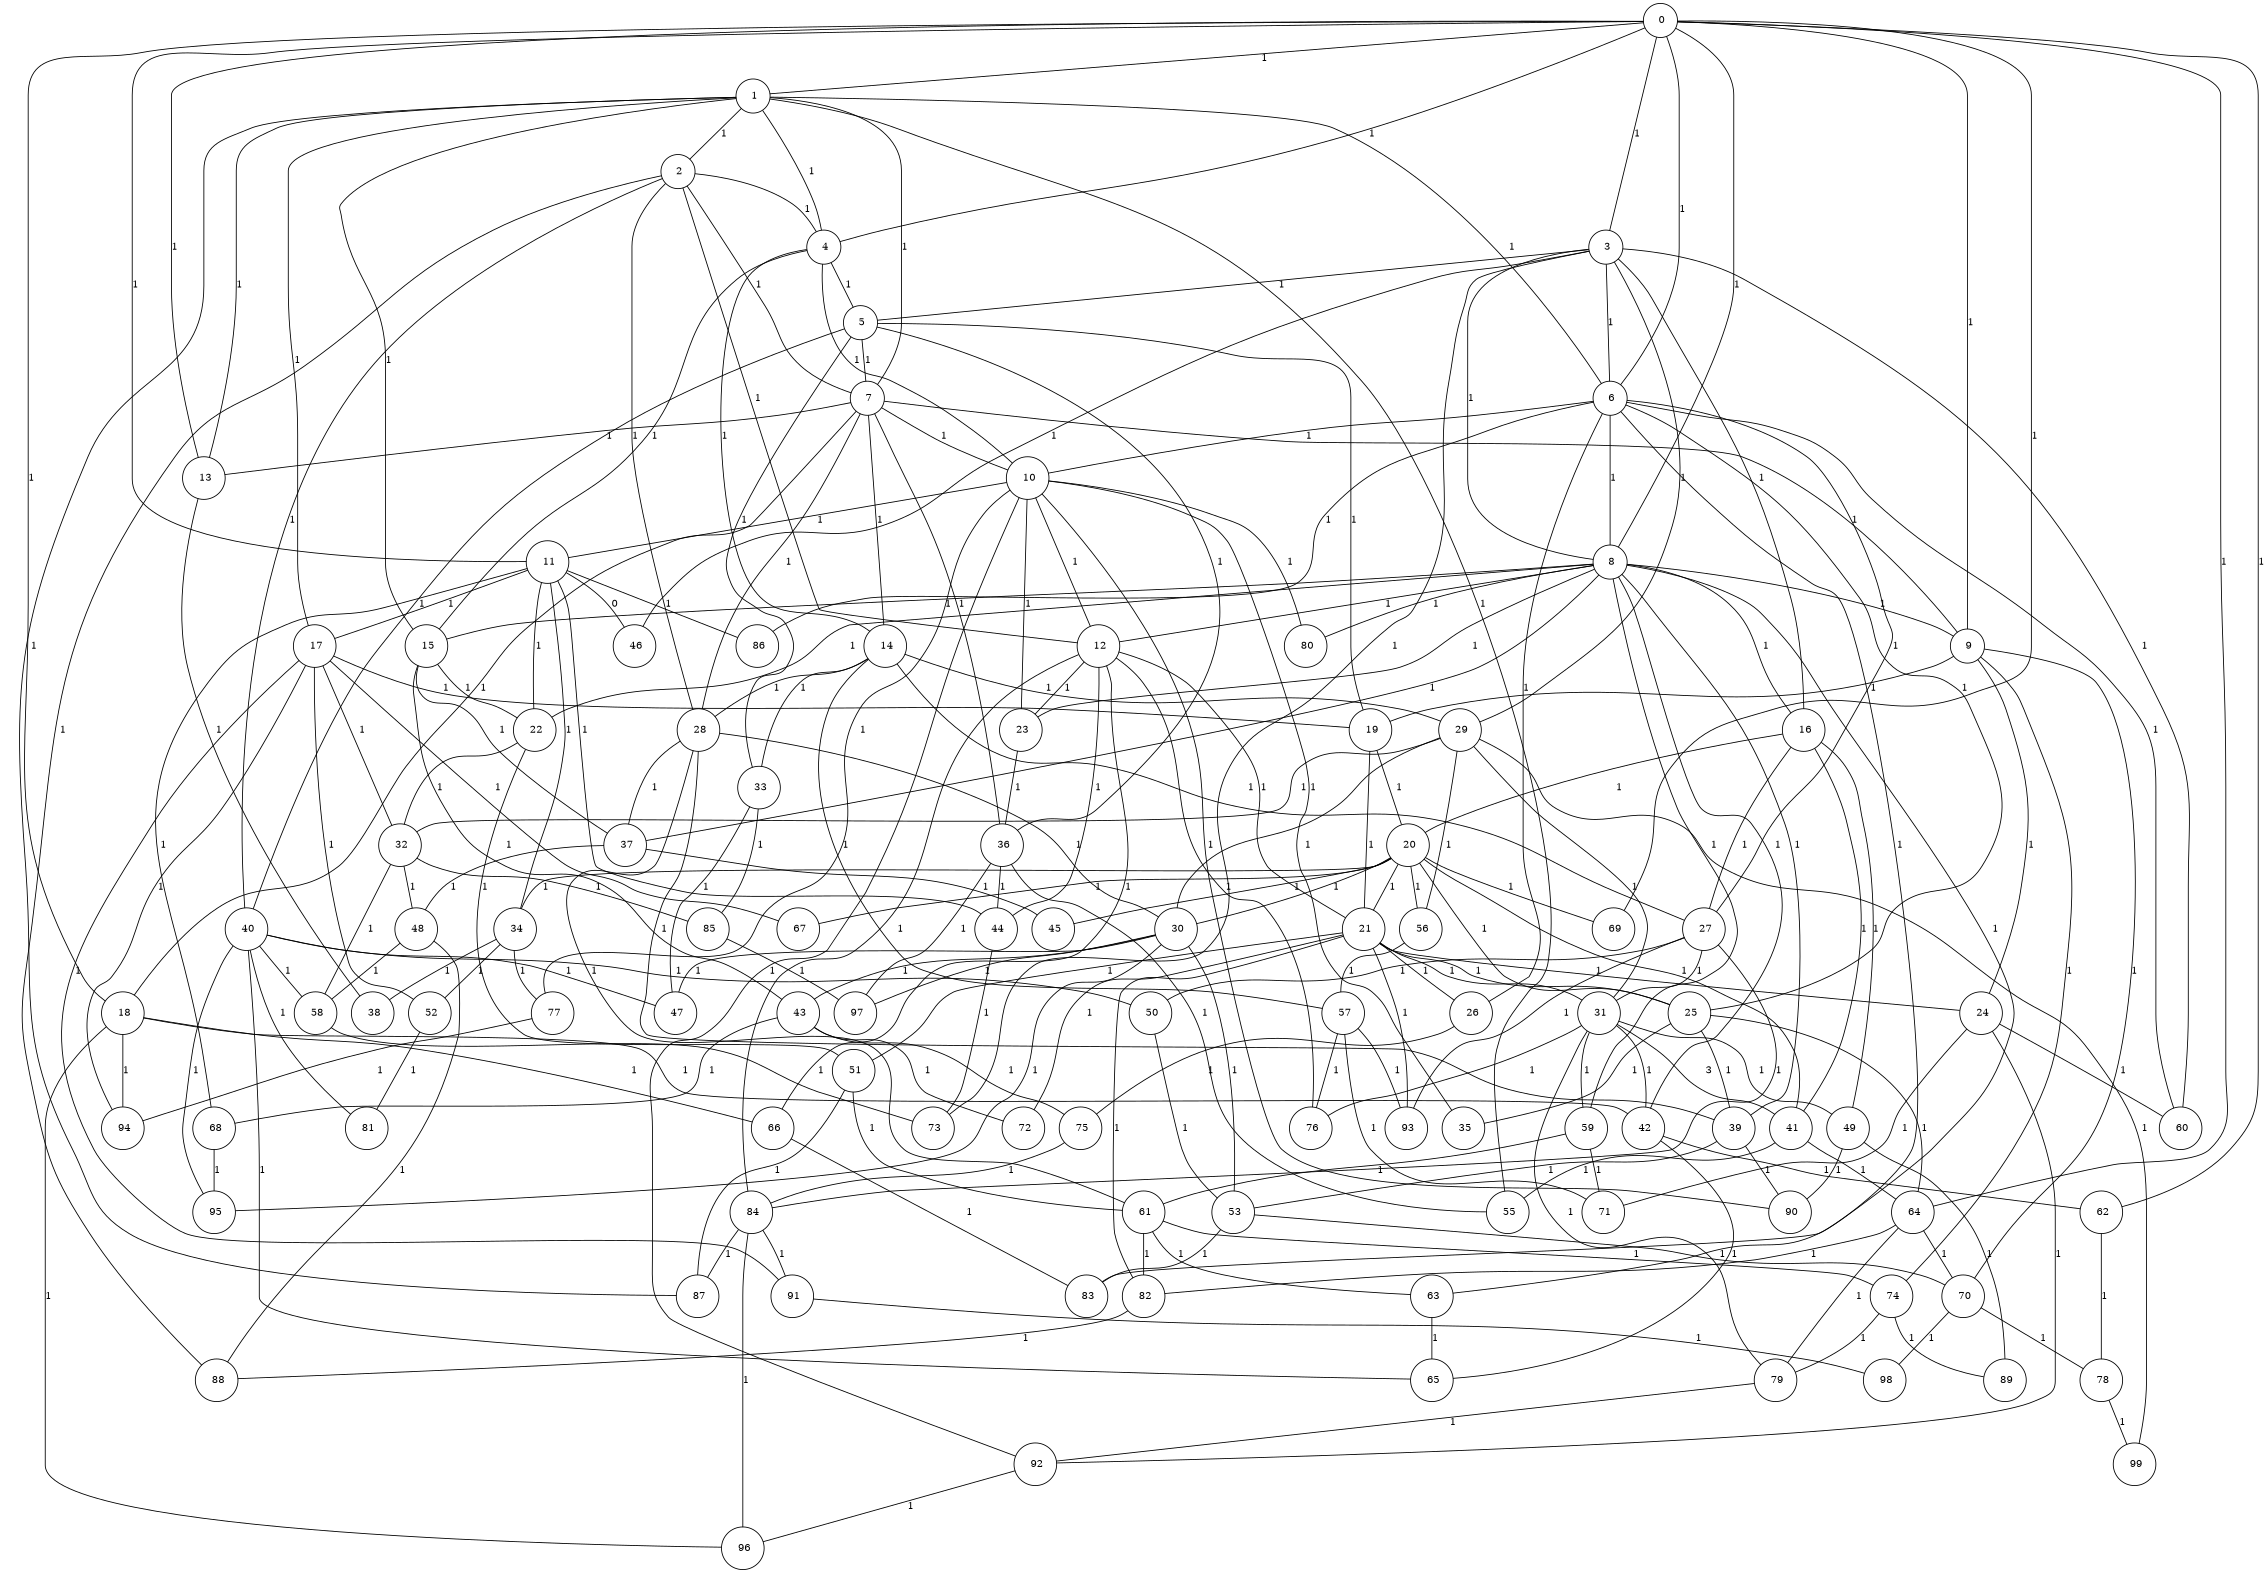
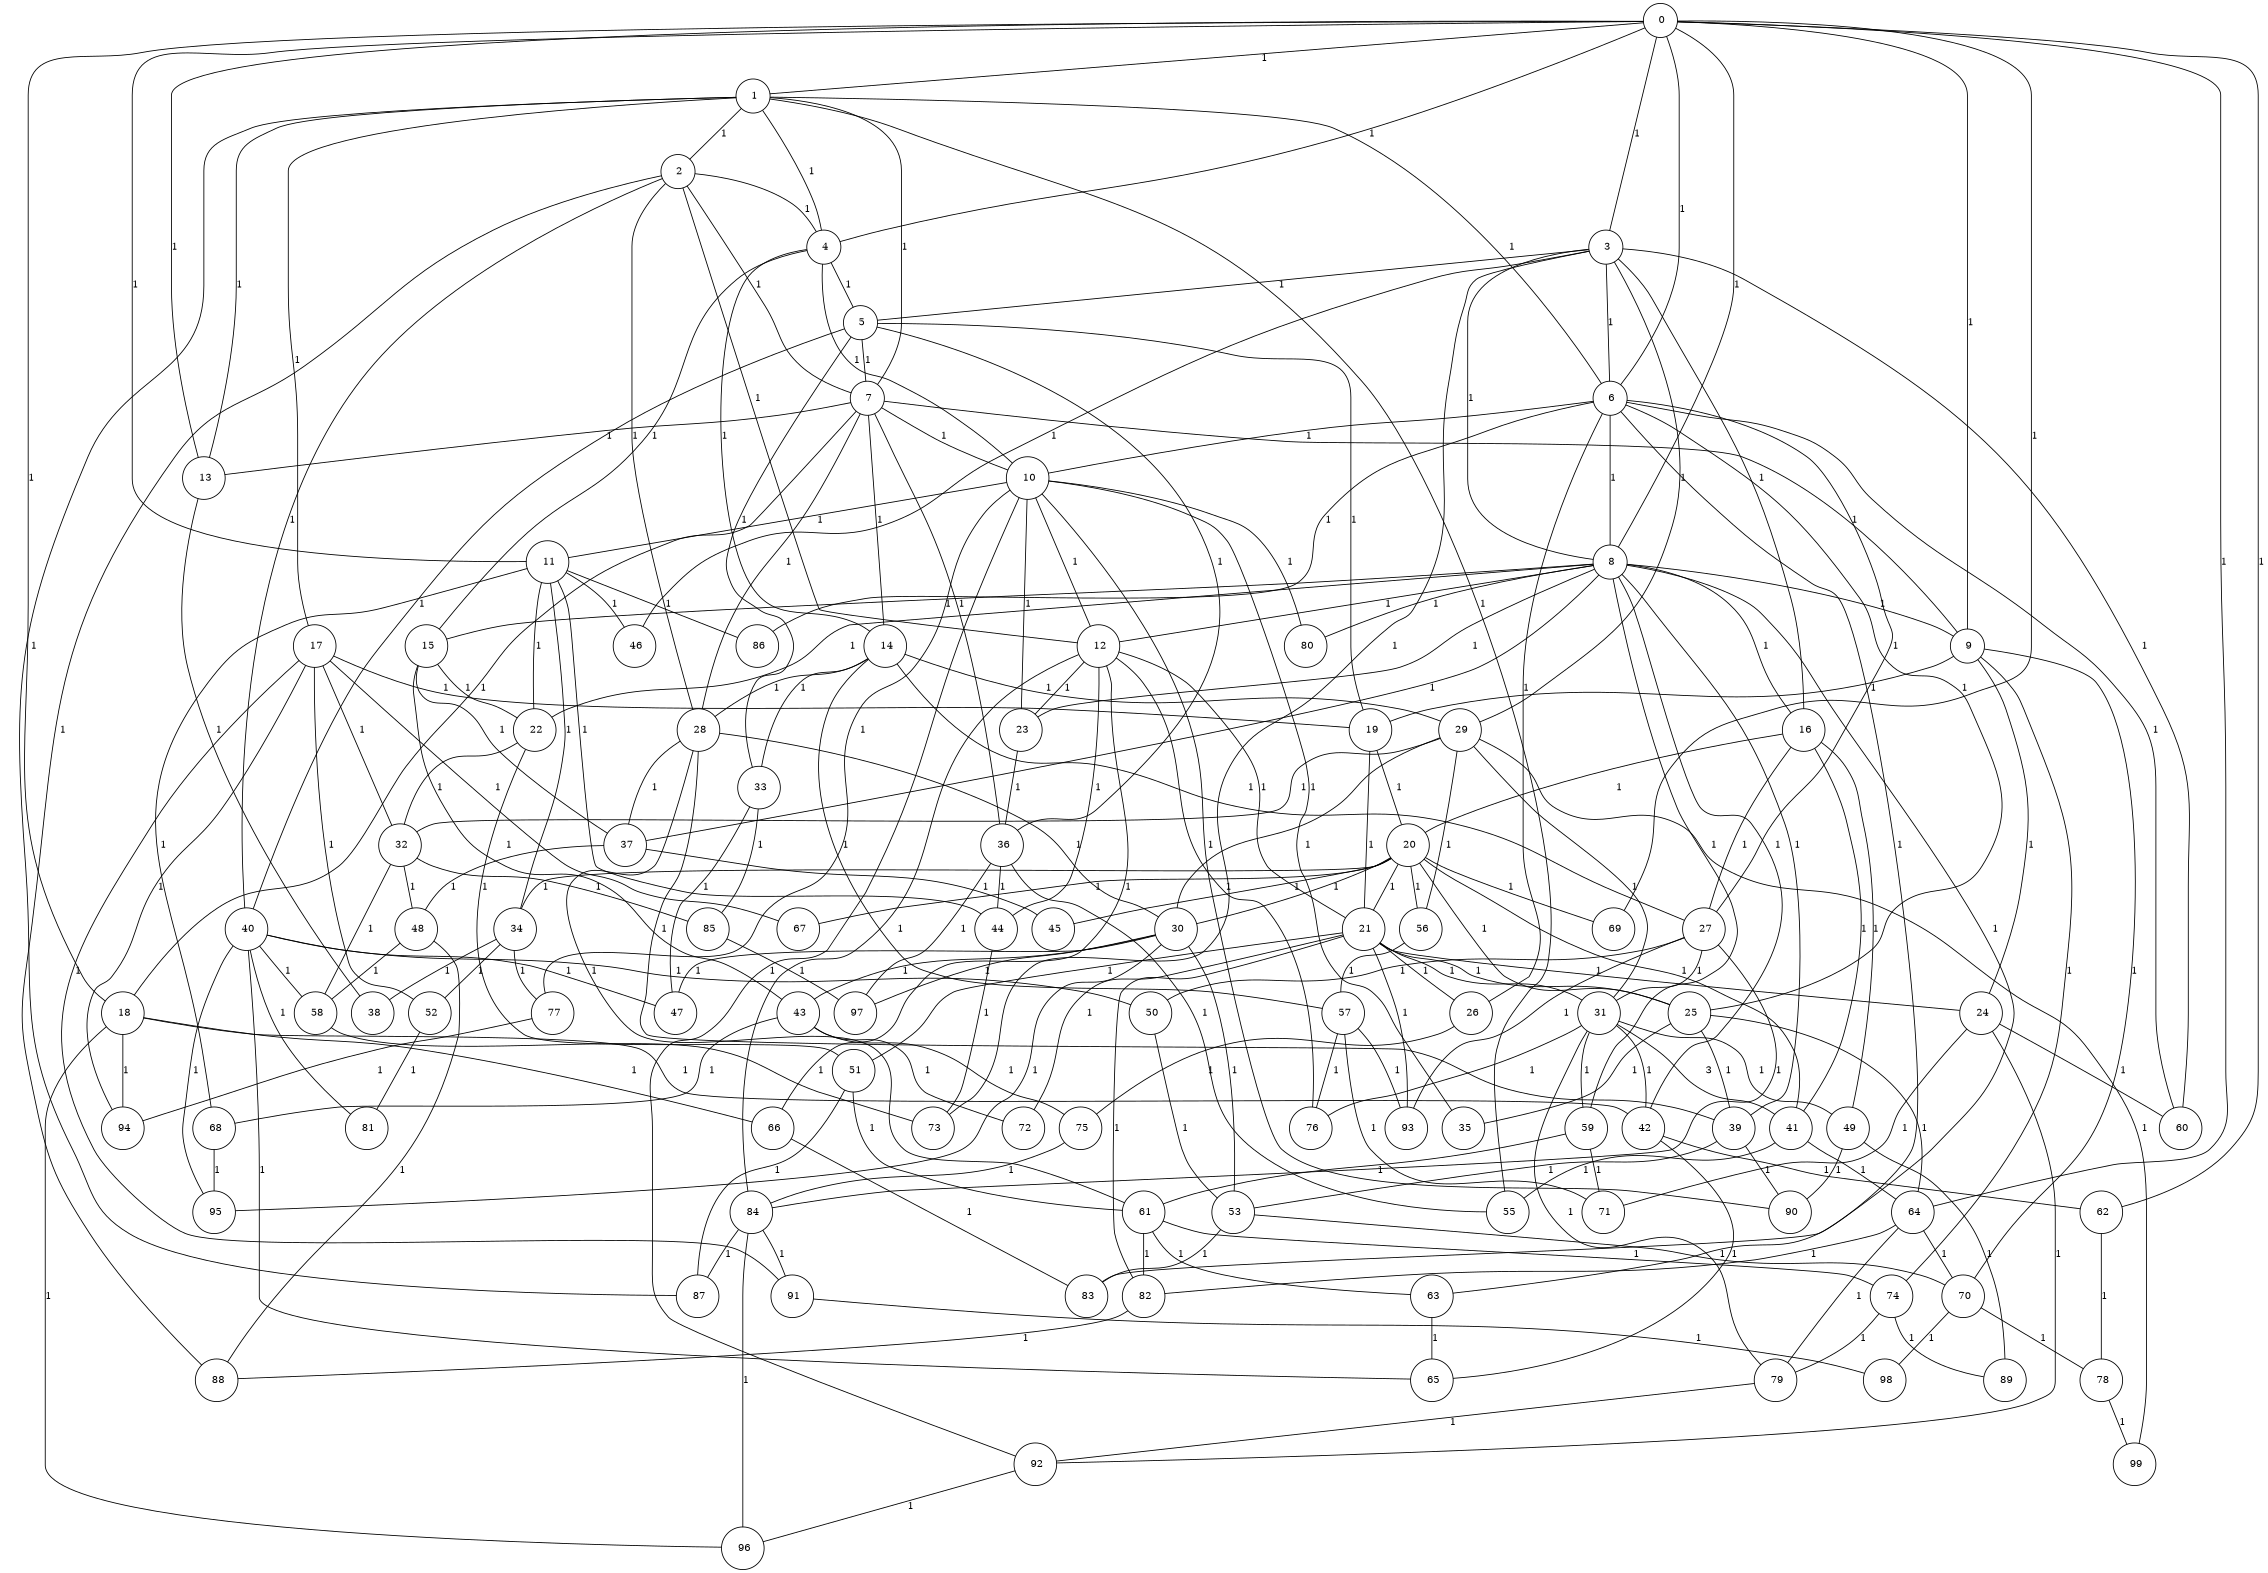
edge "1" -- "15": removed, label "1"
edge "11" -- "46": label "0" -> "1"
edge "11" -- "17": removed, label "1"
